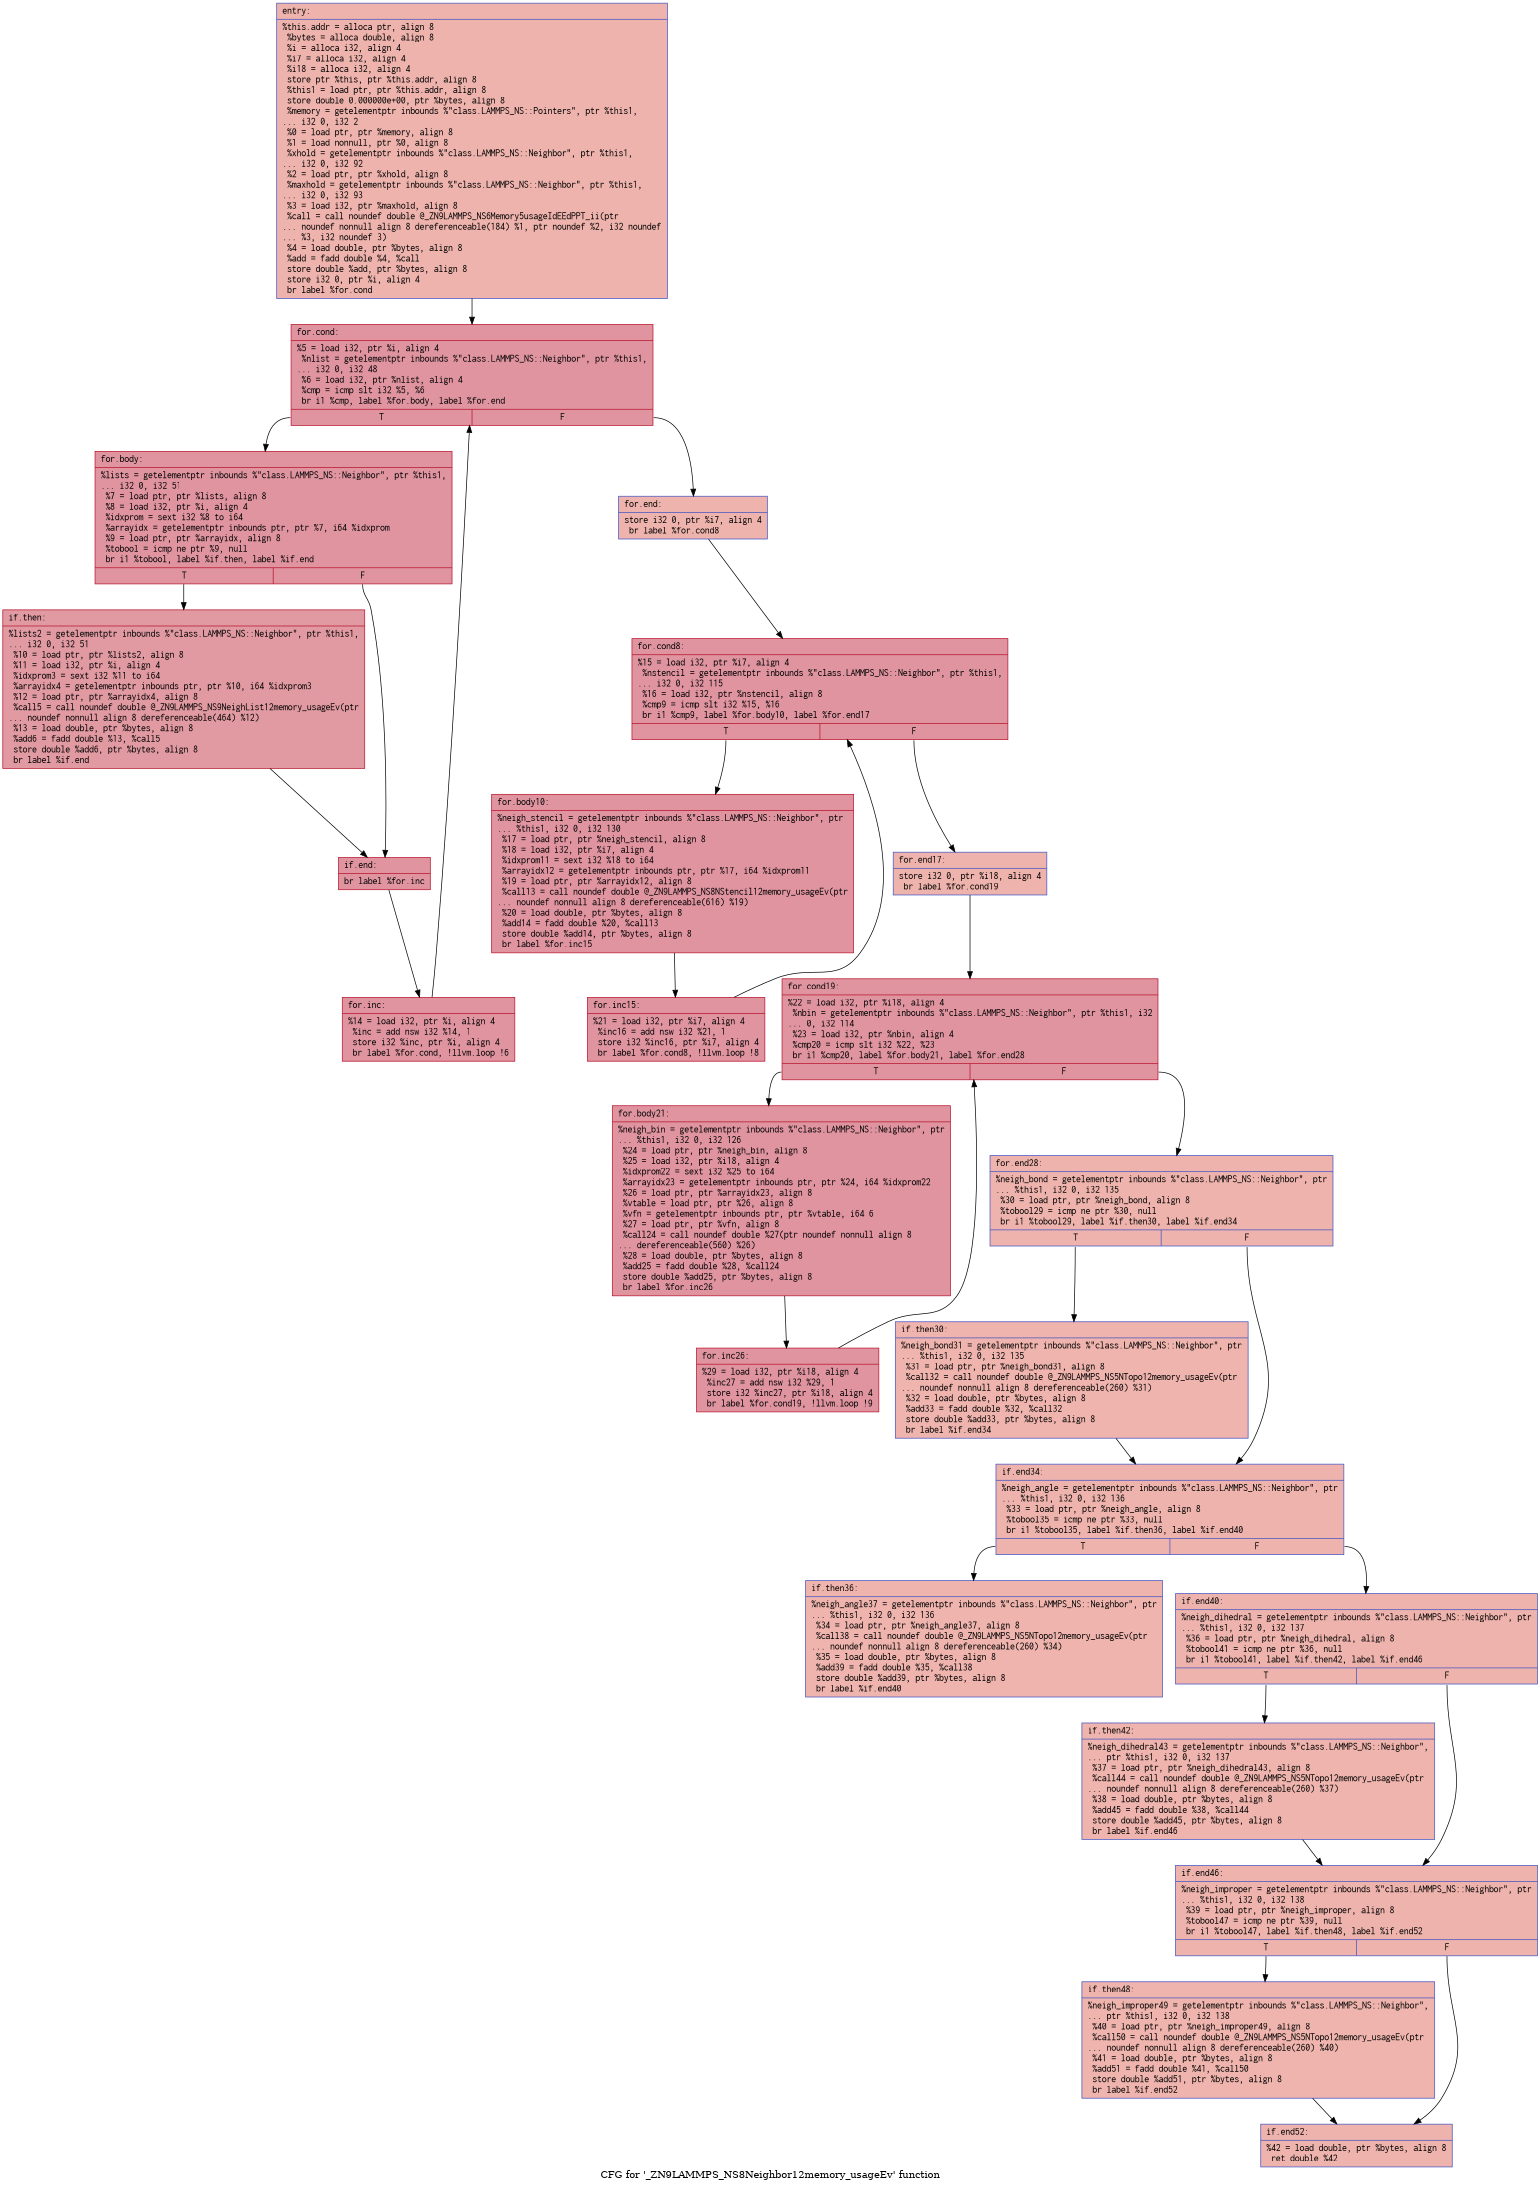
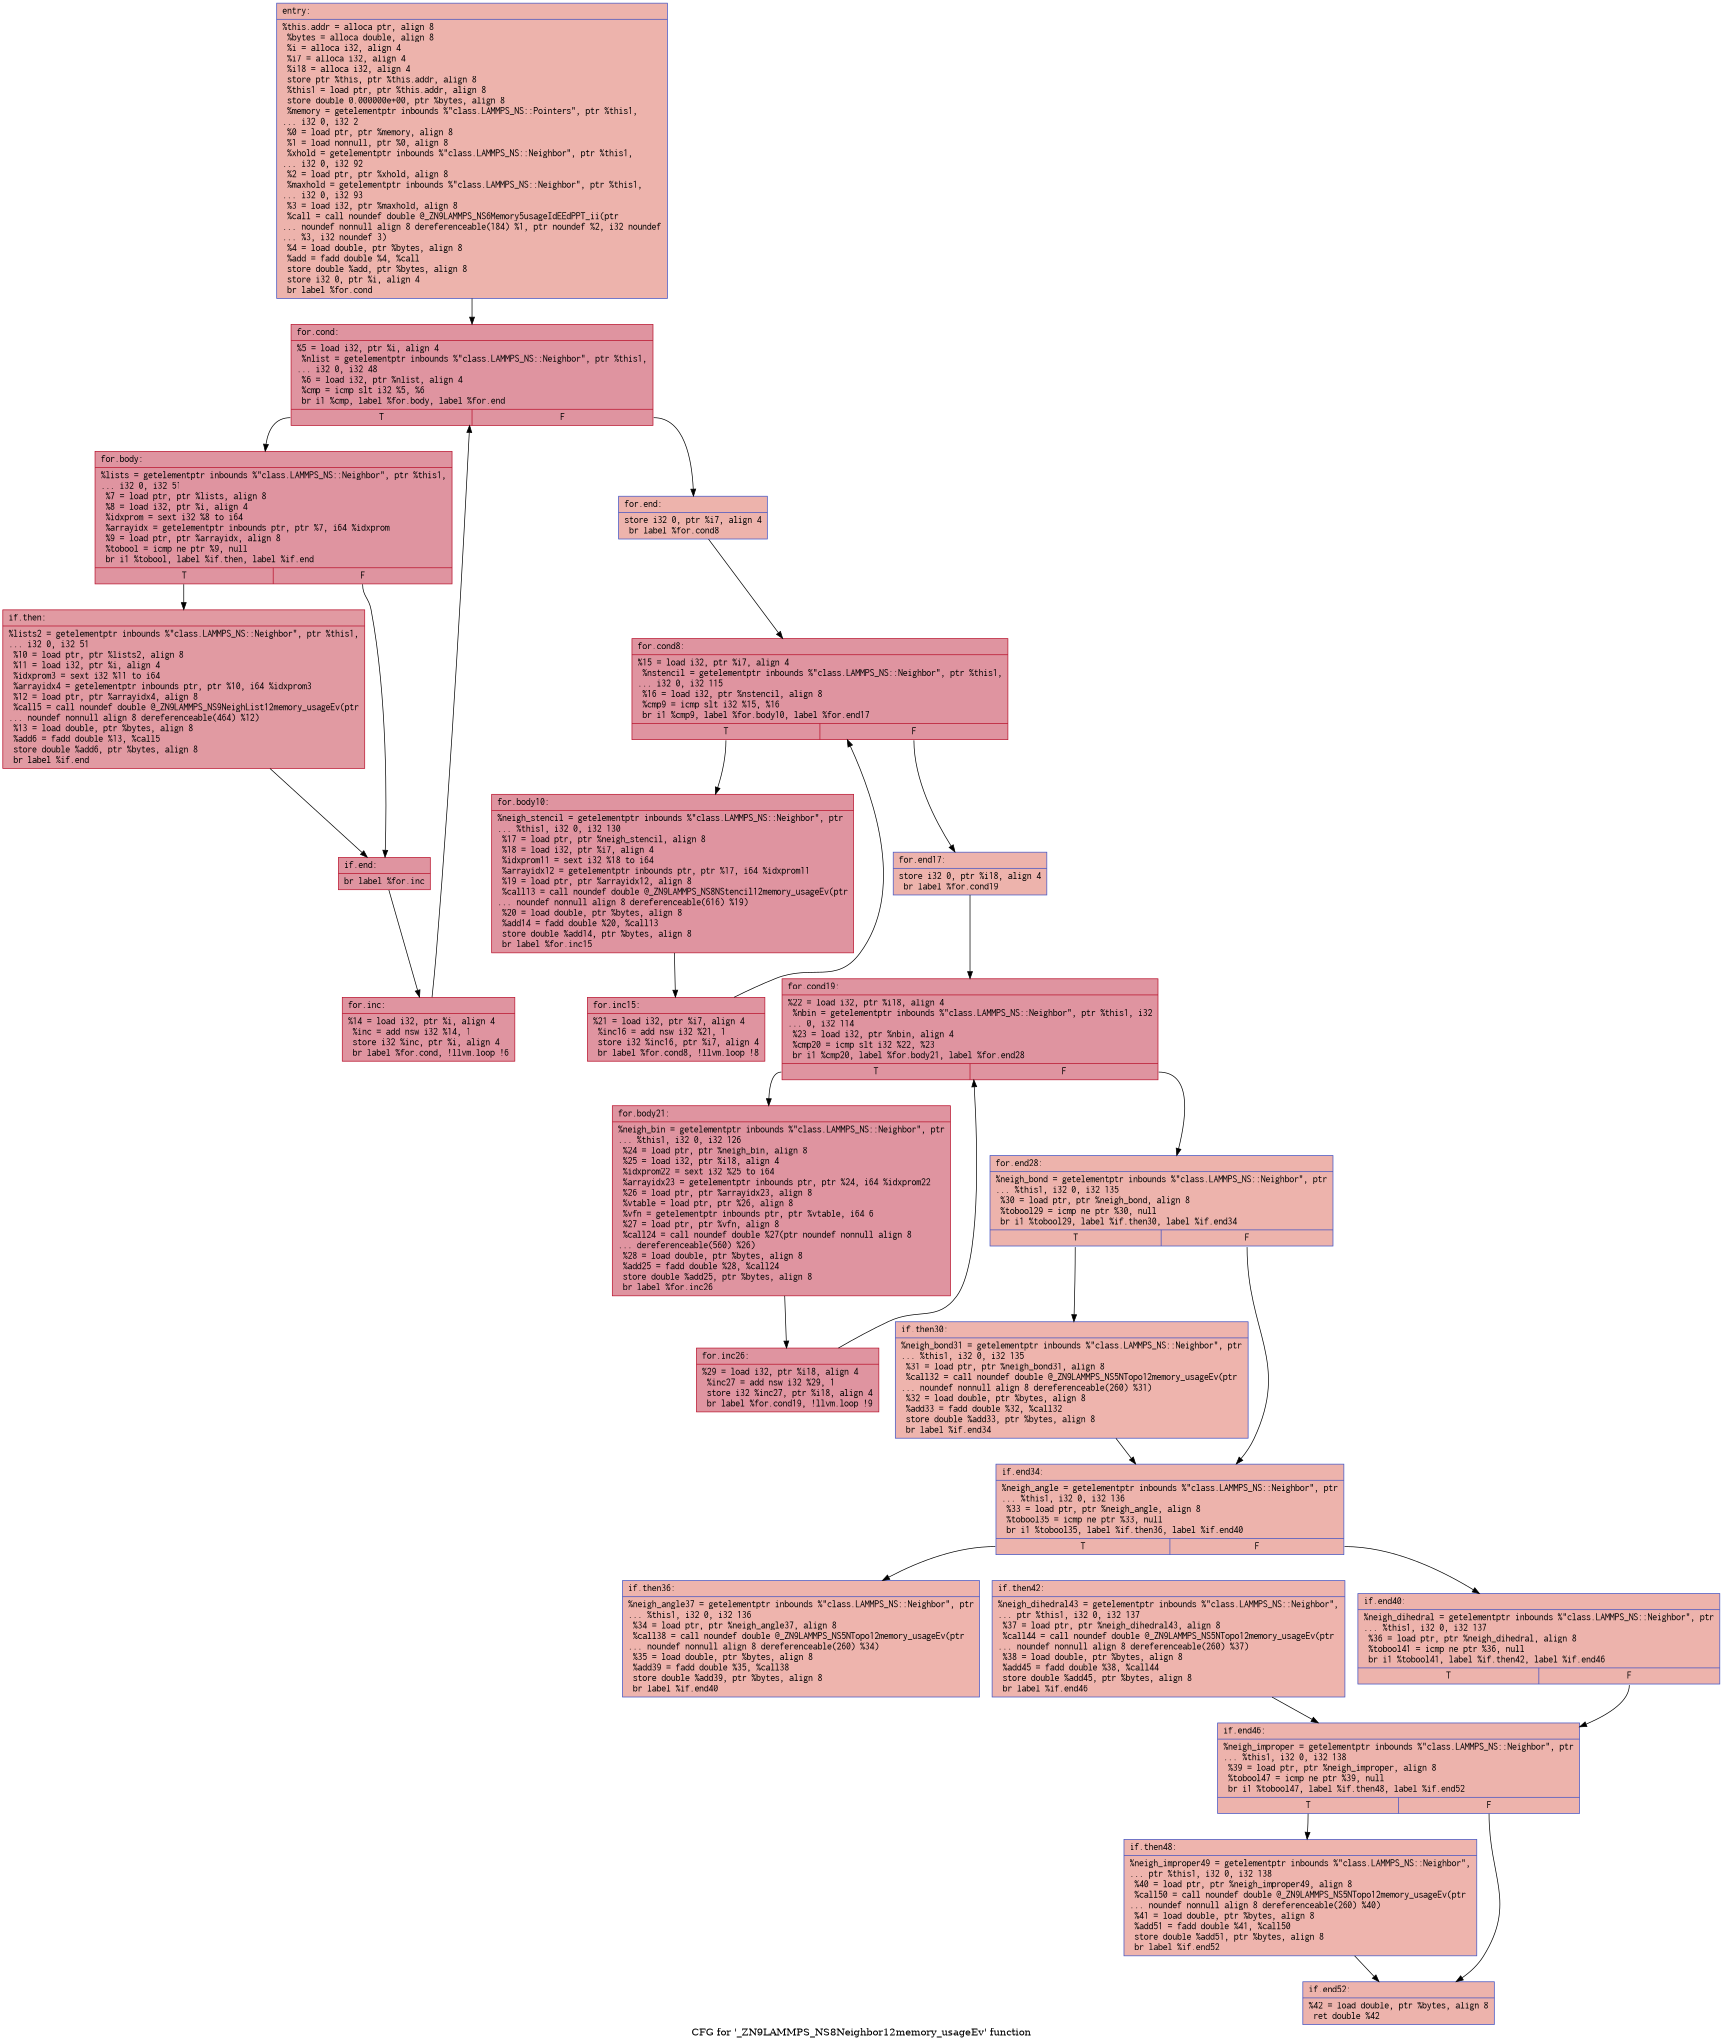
edge "if.end40:" -> "if.then42:": removed
